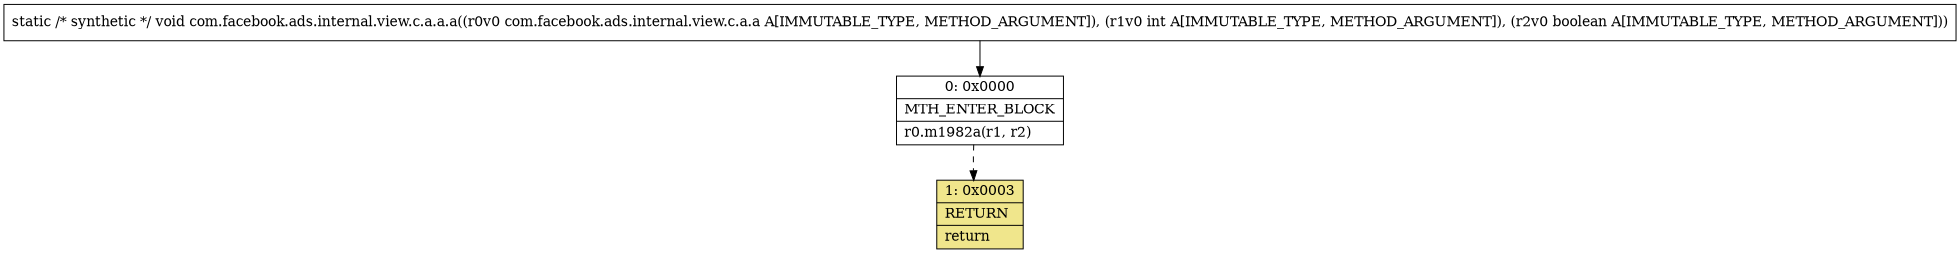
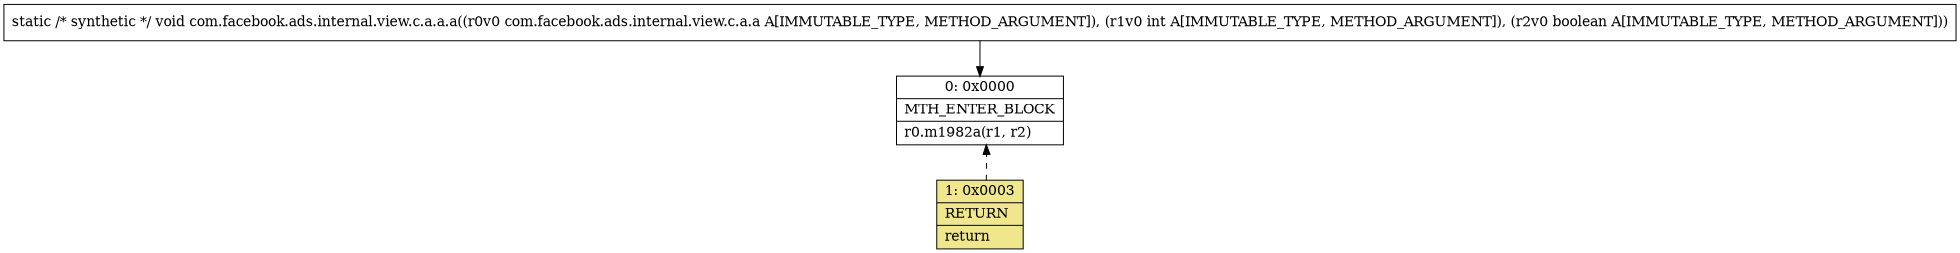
edge "0: 0x0000" -> "1: 0x0003": reversed
